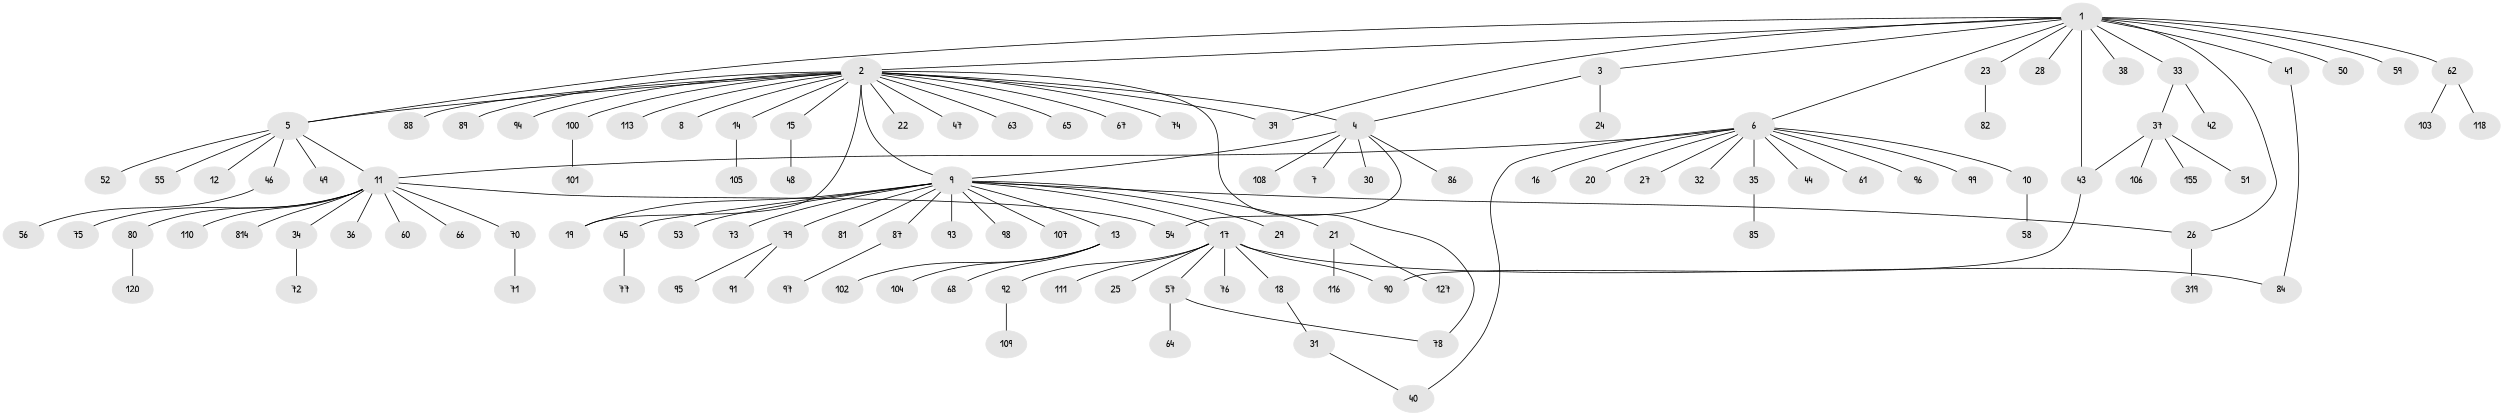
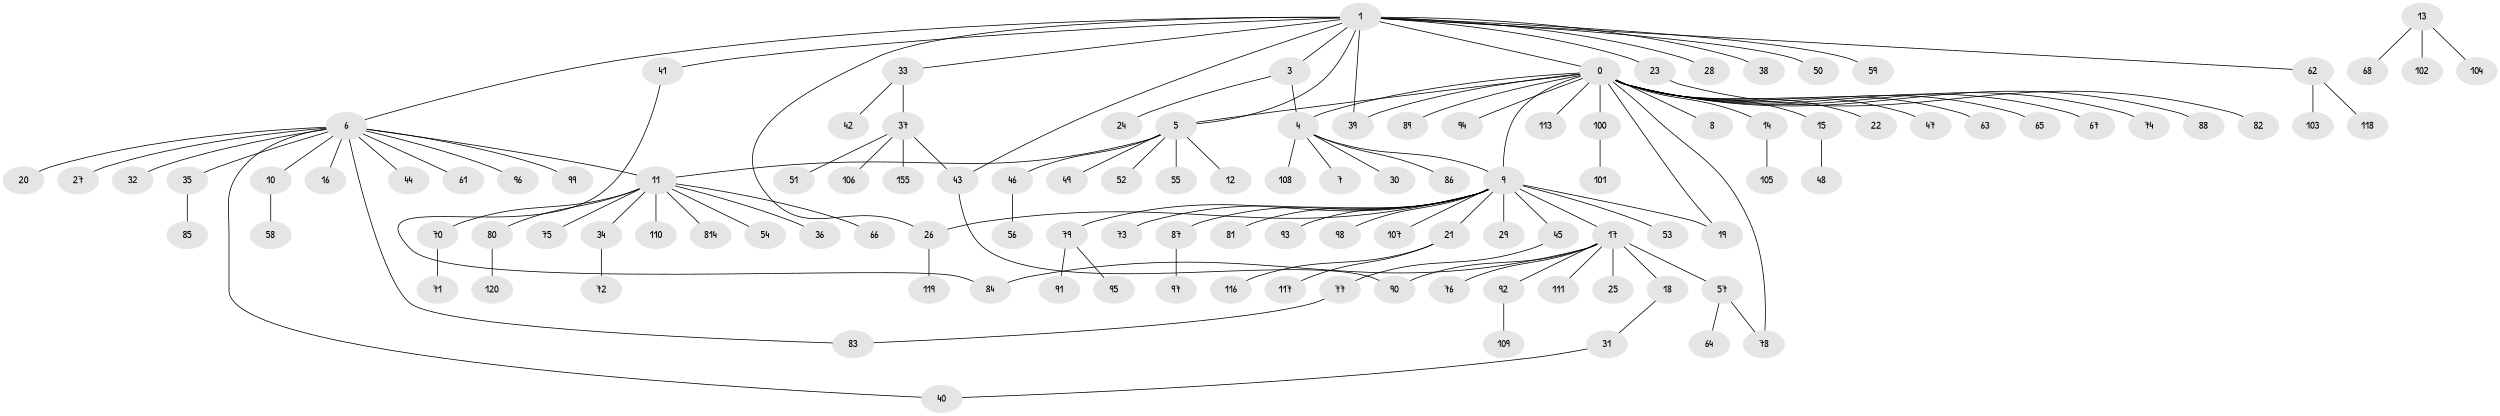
node "2": label "2" -> "0"
edge "9" -- "13": removed
edge "4" -- "54": removed
node "60": removed
node "127": label "127" -> "117"
node "319": label "319" -> "119"
node "83": added
